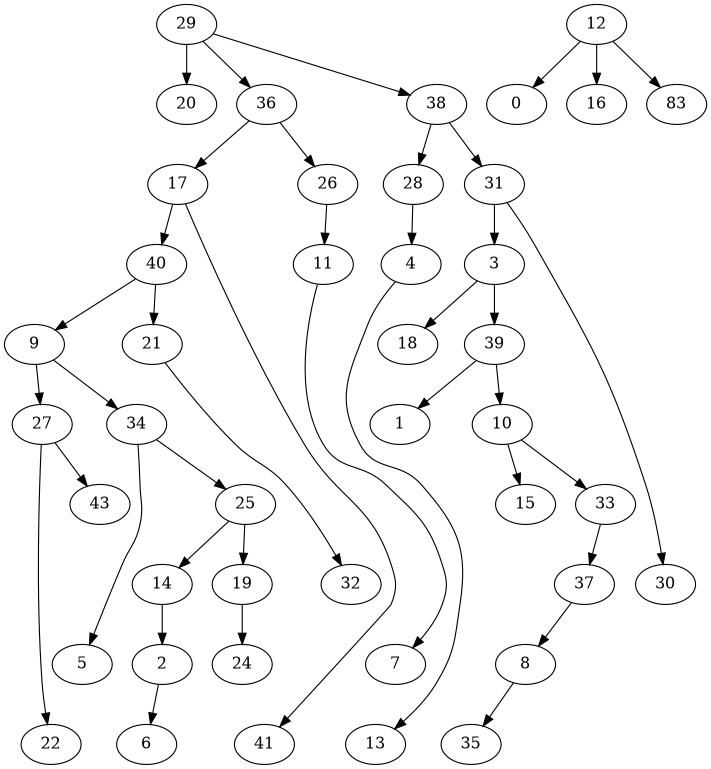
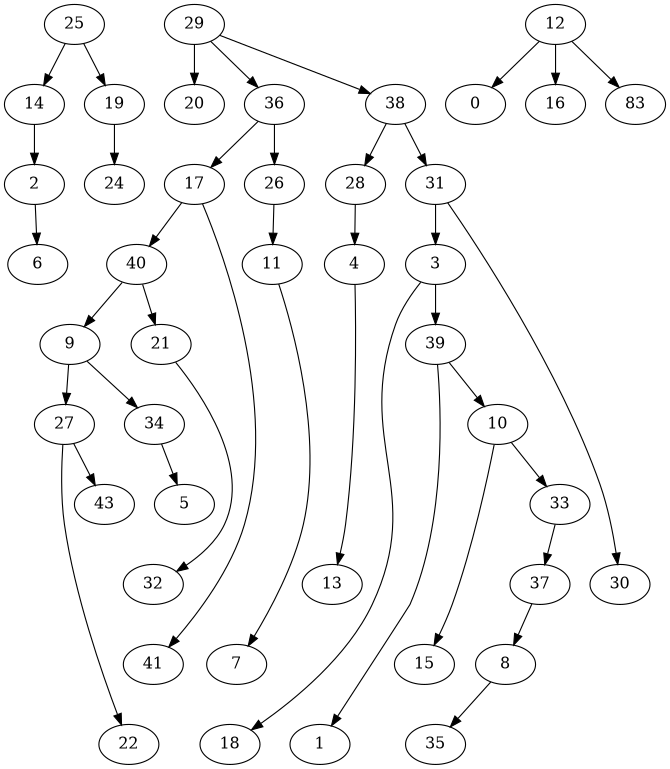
edge "34" -> "25": removed
